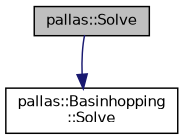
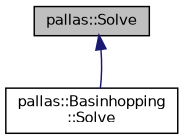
edge "pallas::Solve" -> "pallas::Basinhopping ::Solve": reversed
